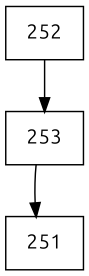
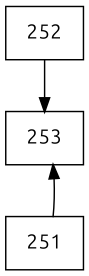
edge "253" -> "251": reversed
